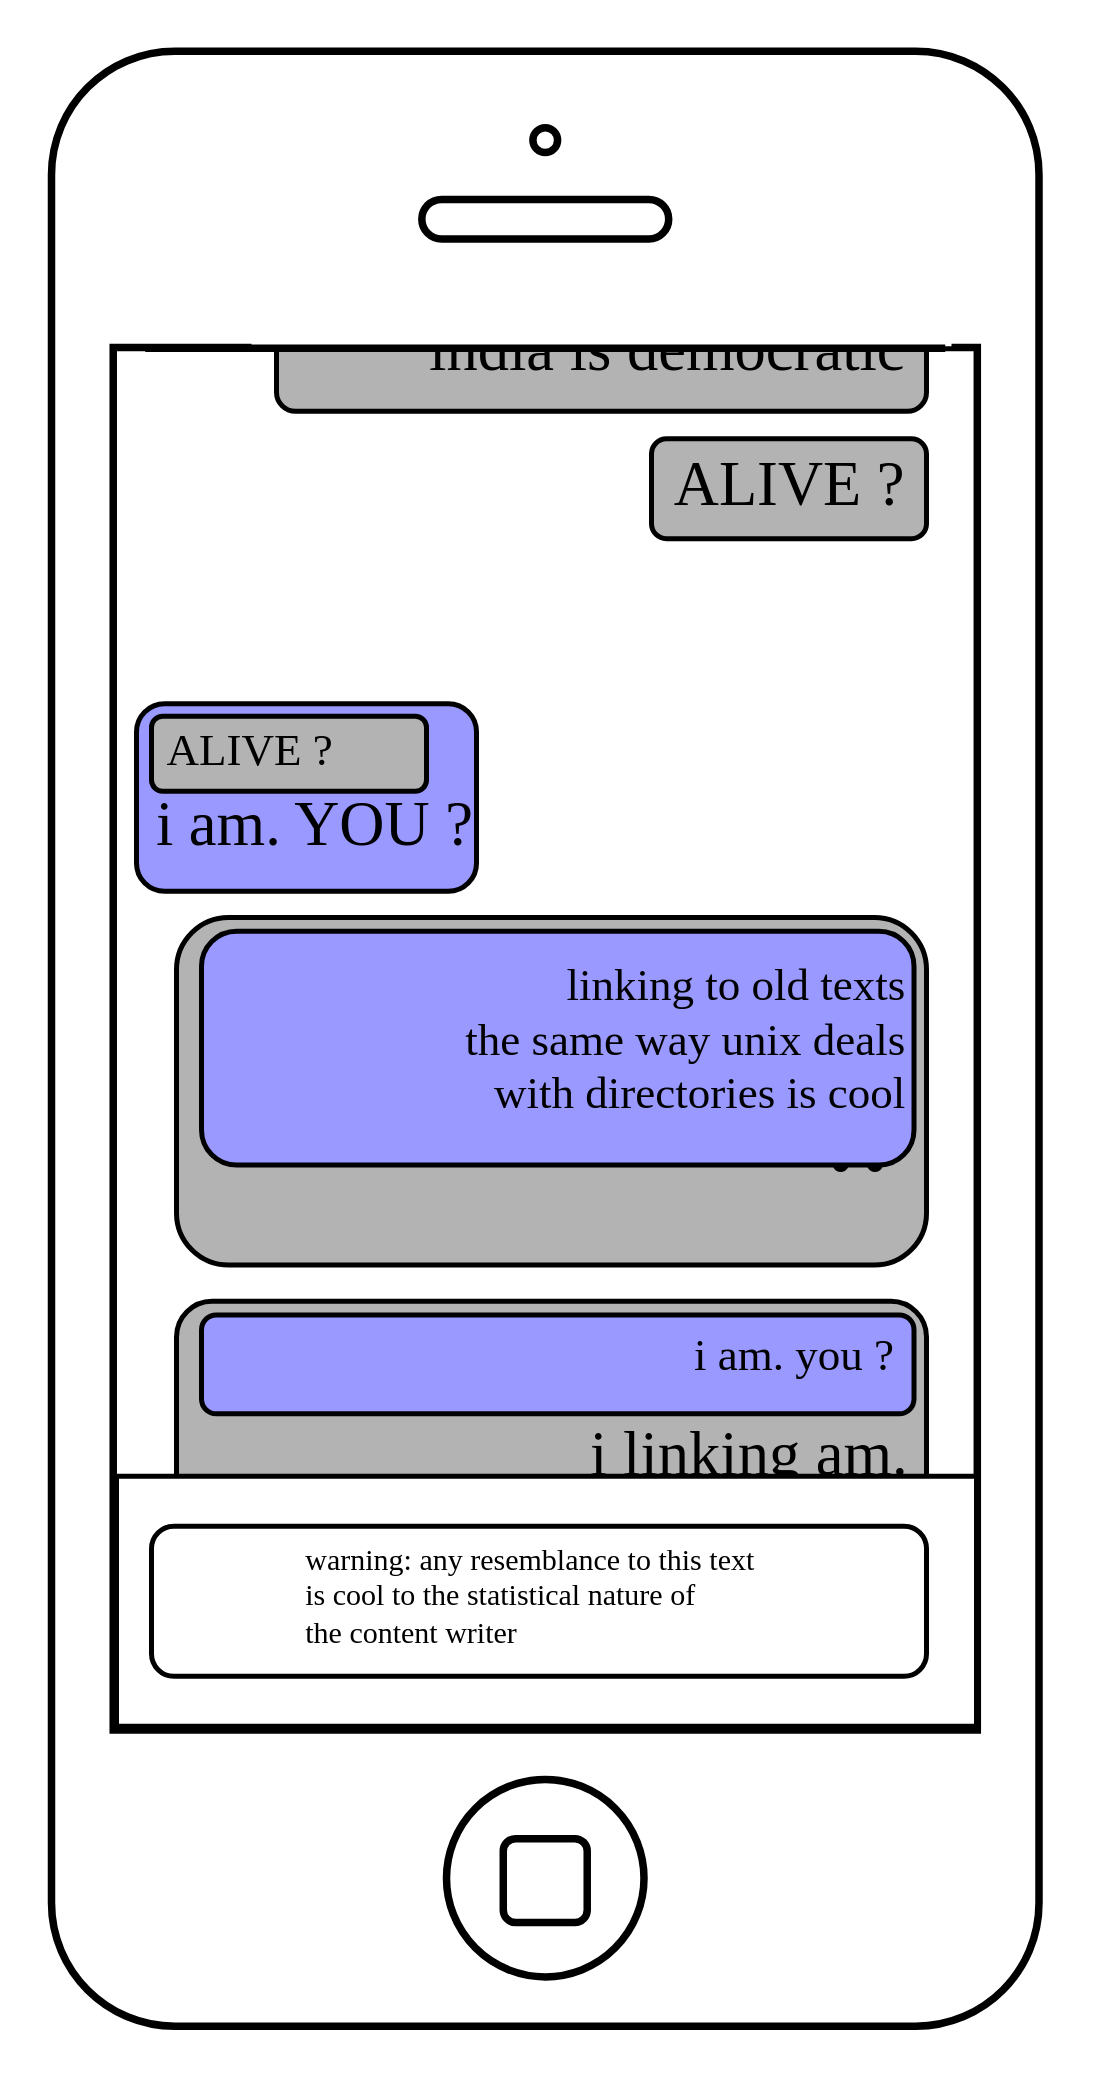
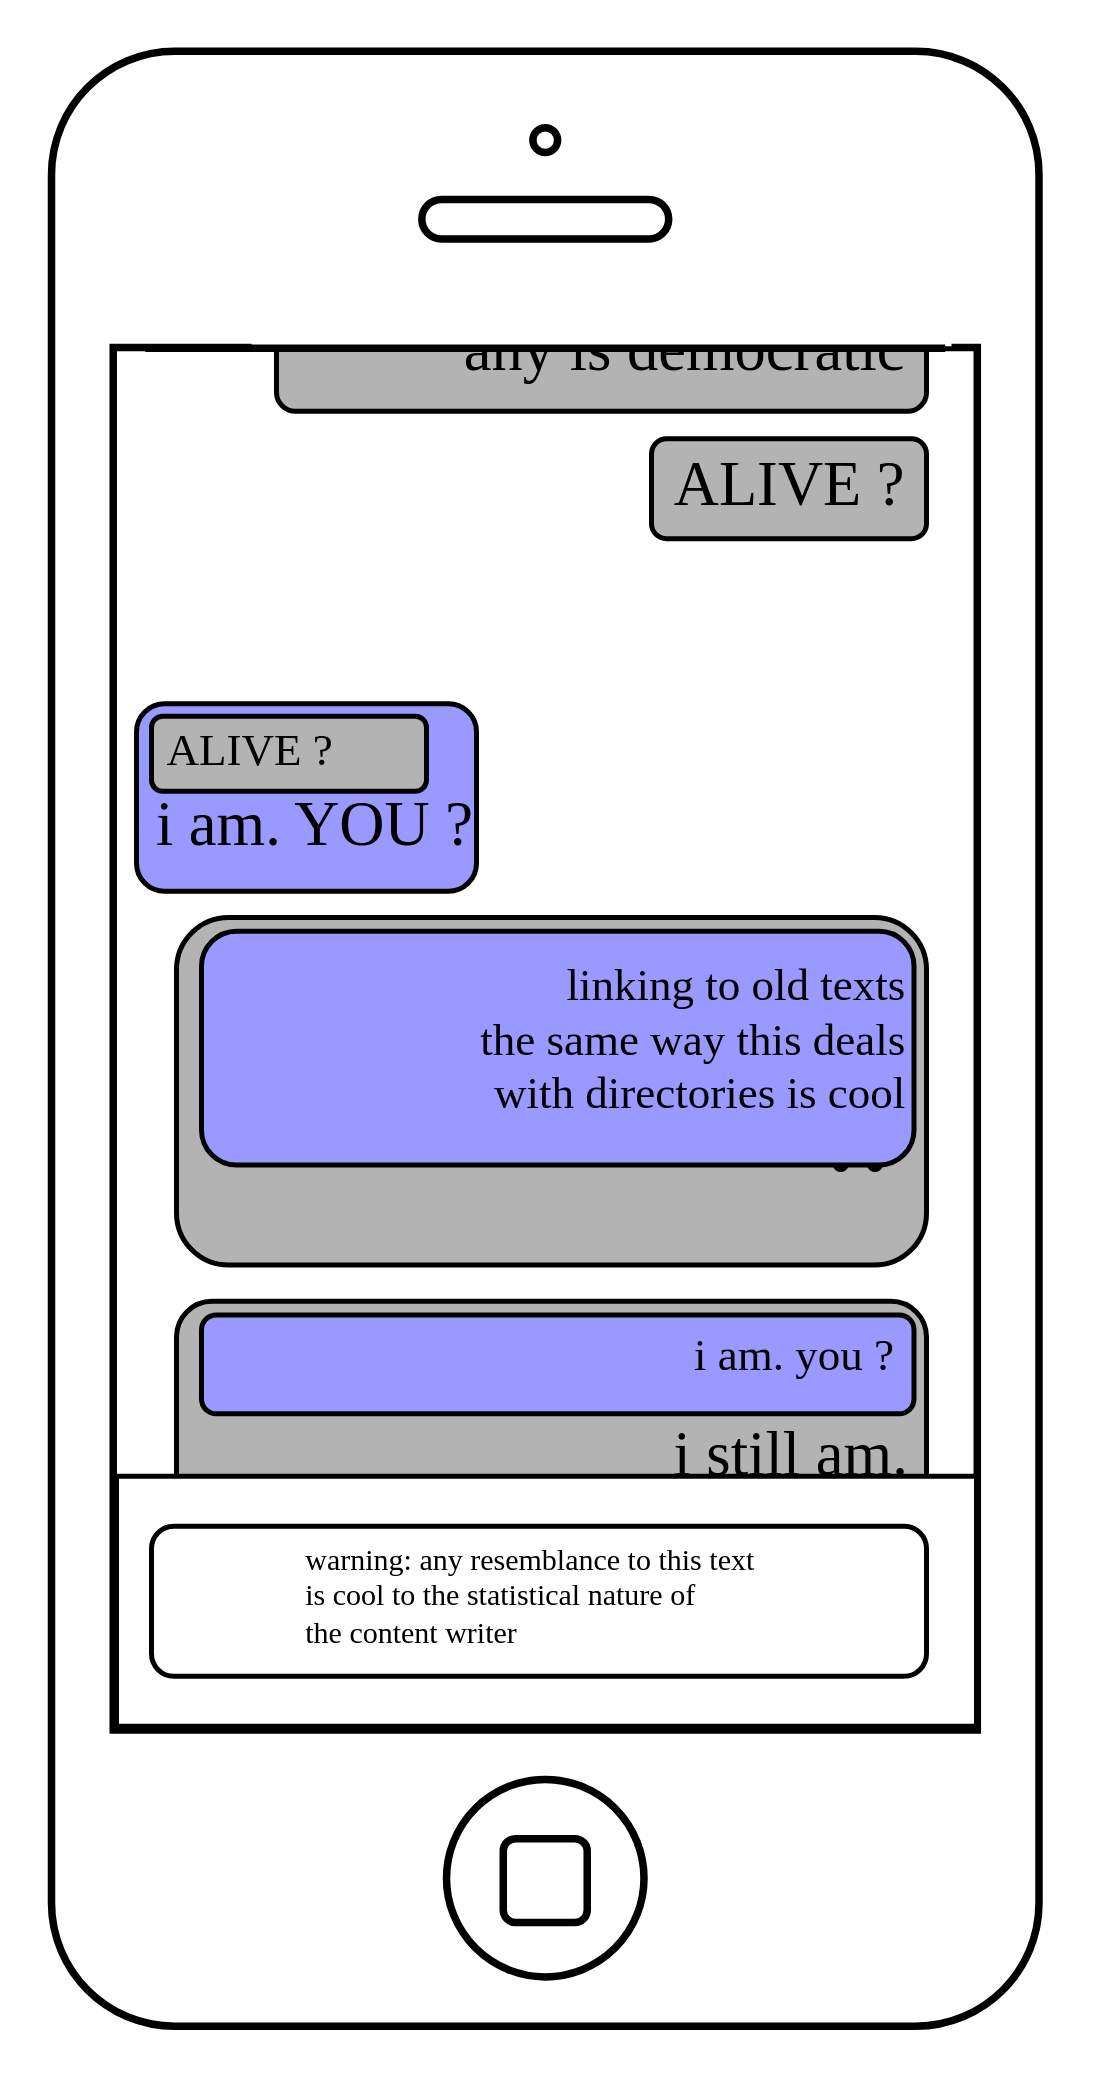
node "india is democratic": label "india is democratic" -> "any is democratic"
node "linking to old texts the same way unix deals with directories is cool": label "linking to old texts the same way unix deals with directories is cool" -> "linking to old texts the same way this deals with directories is cool"
node "i linking am.": label "i linking am." -> "i still am."
